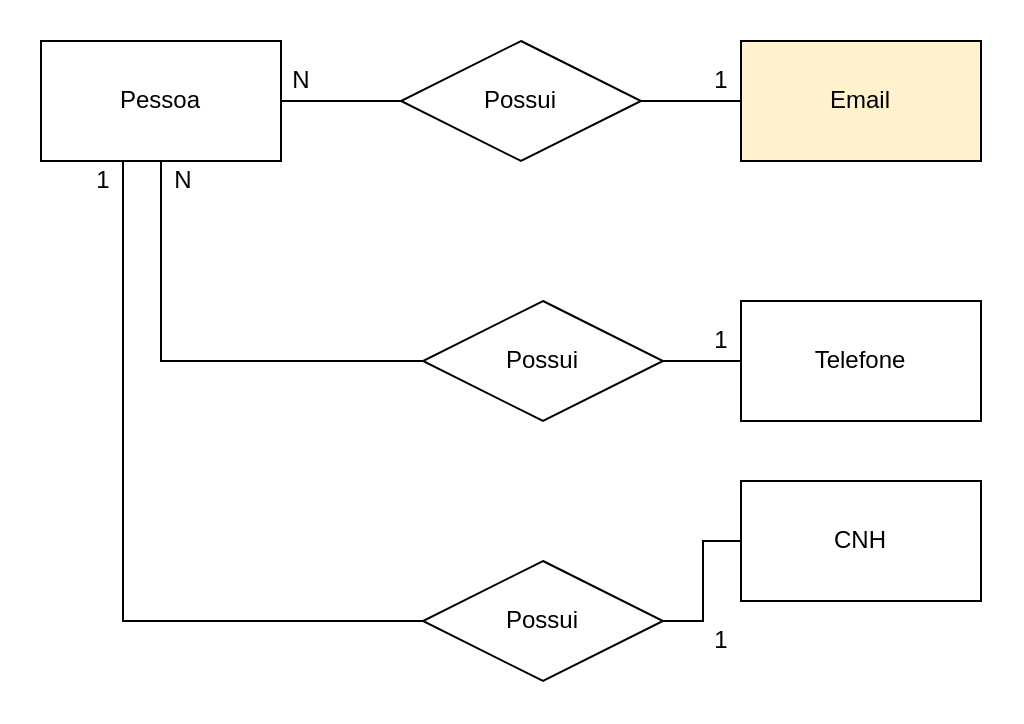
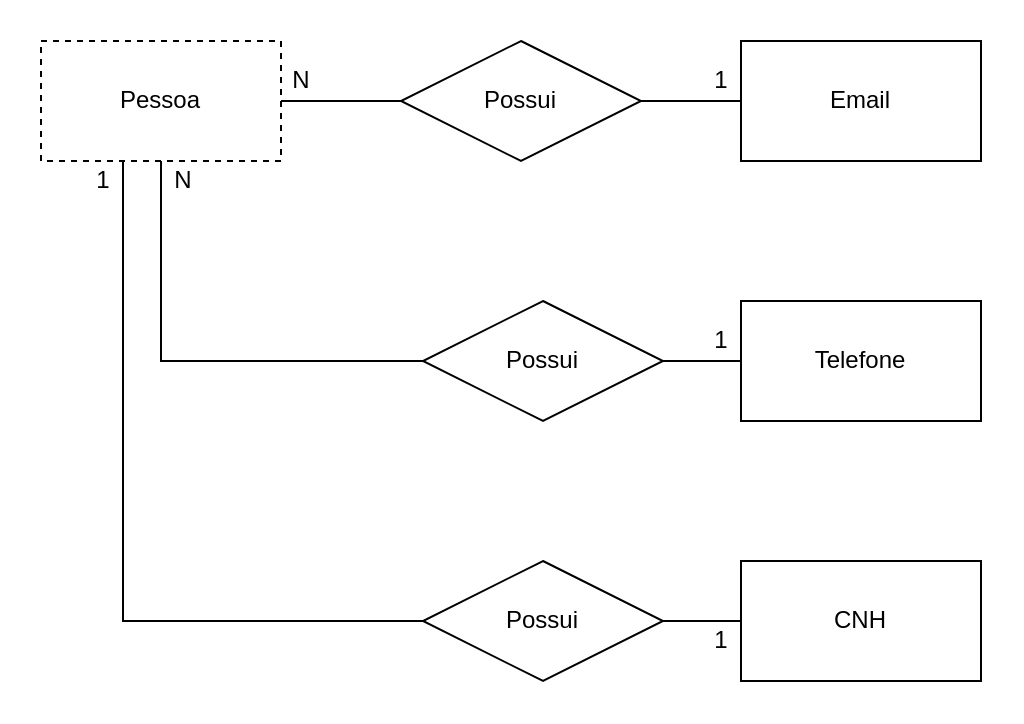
node "Pessoa": style solid -> dashed
node "Email": fillcolor #fff2cc -> #ffffff
node "CNH": moved (861, 541) -> (861, 621)
